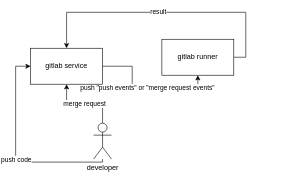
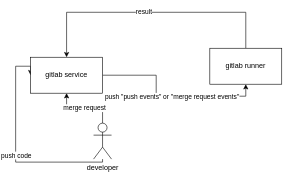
node "gitlab runner": moved (198, 57) -> (246, 66)
node "gitlab service": moved (66, 66) -> (66, 75)
